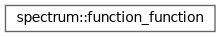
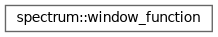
node "spectrum::function_function": label "spectrum::function_function" -> "spectrum::window_function"
